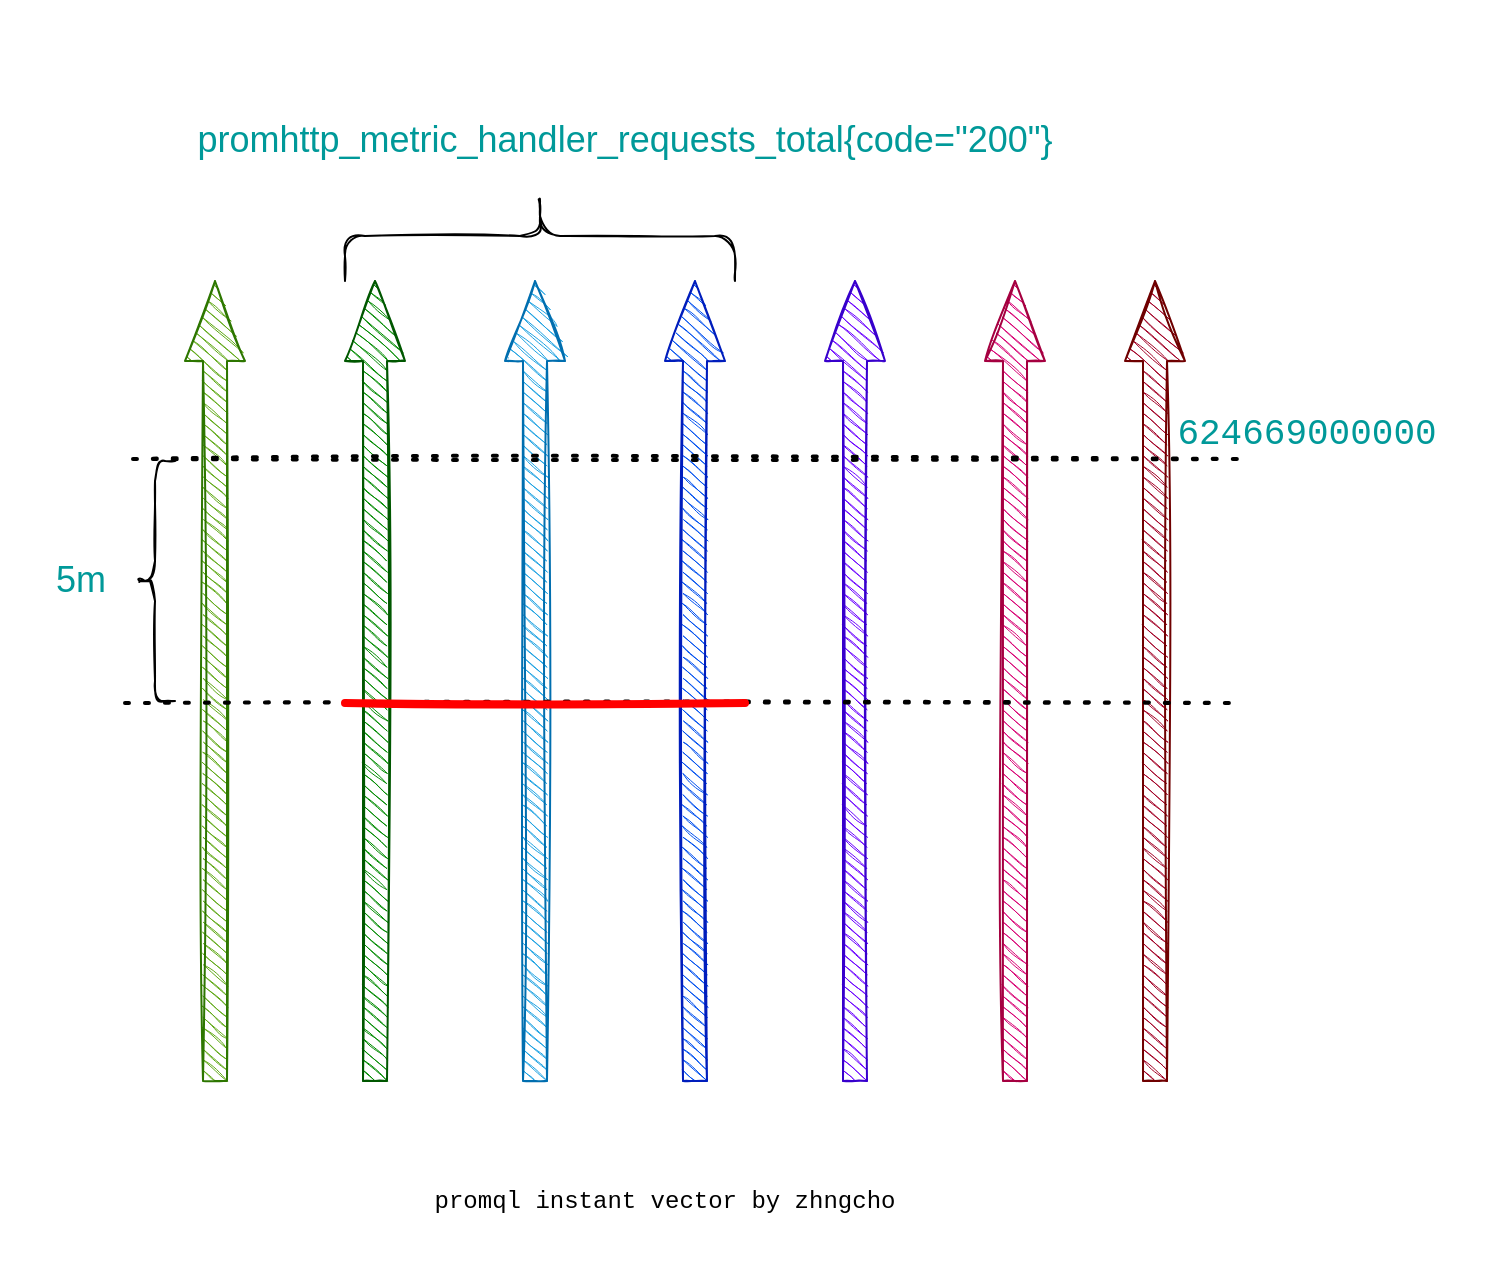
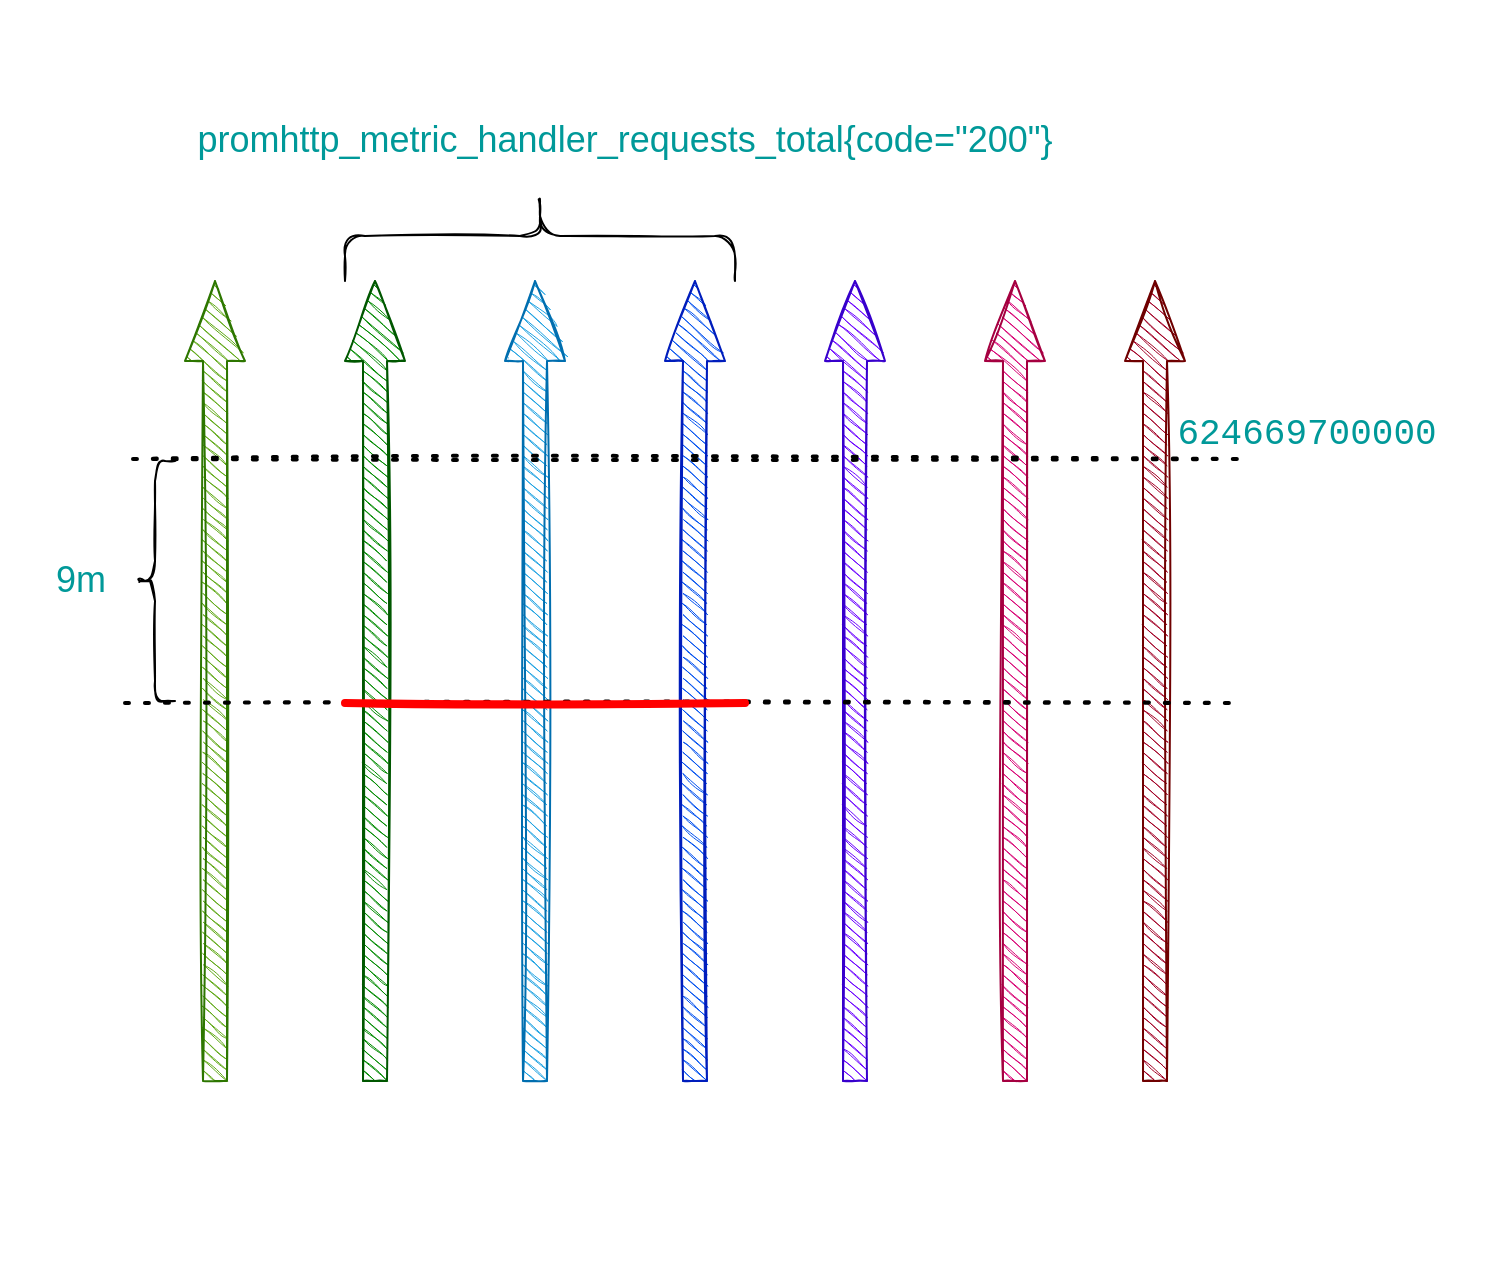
node "624669000000": label "624669000000" -> "624669700000"
node "5m": label "5m" -> "9m"
node "promql instant vector by zhngcho": removed
